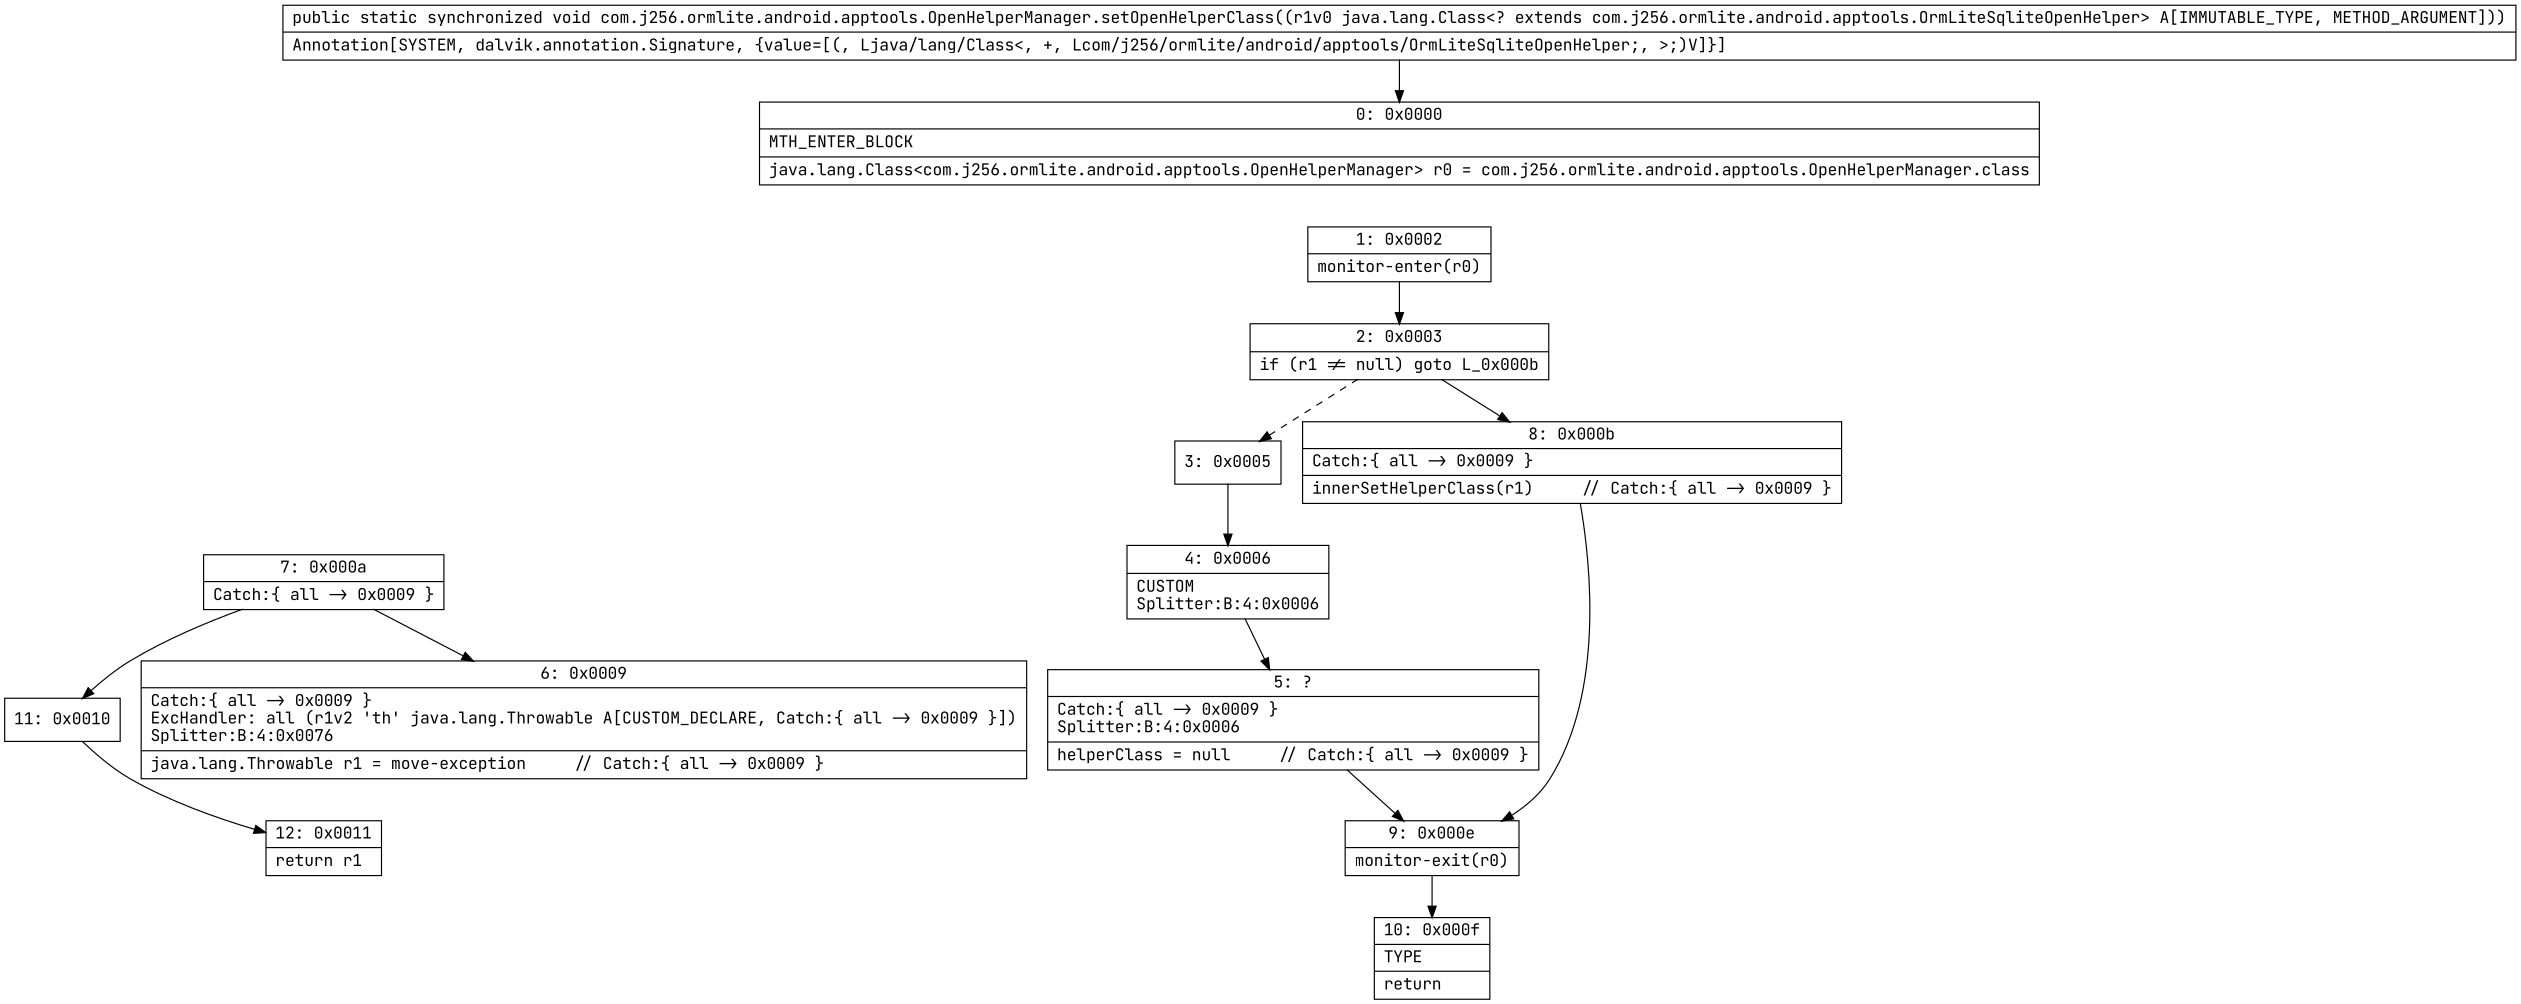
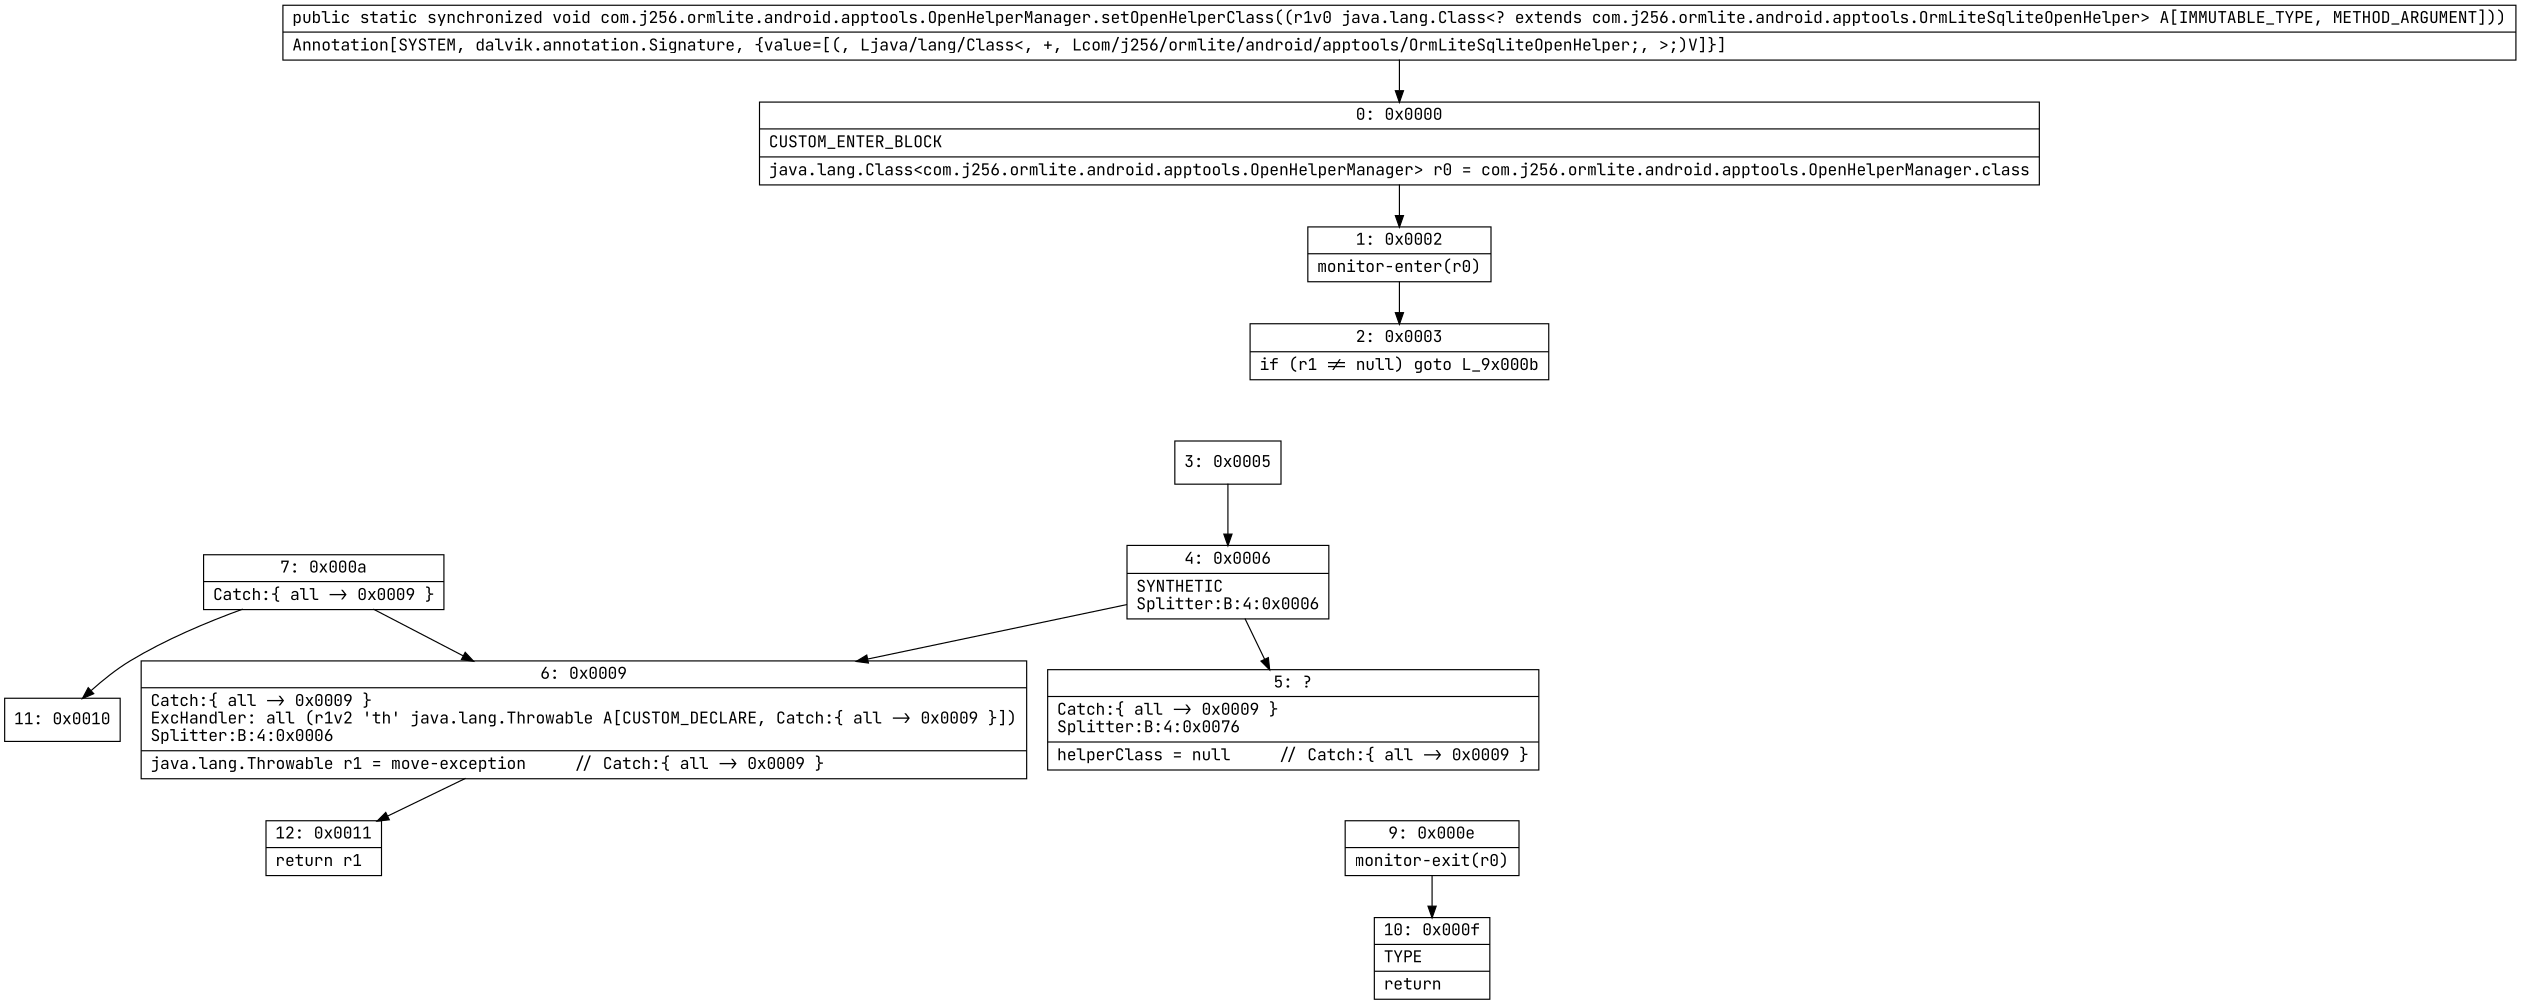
node "0: 0x0000": text "MTH_ENTER_BLOCK" -> "CUSTOM_ENTER_BLOCK"
edge "0: 0x0000" -> "1: 0x0002": added
node "2: 0x0003": text "if (r1 != null) goto L_0x000b" -> "if (r1 != null) goto L_9x000b"
edge "2: 0x0003" -> "3: 0x0005": removed
node "8: 0x000b": removed
node "4: 0x0006": text "CUSTOM" -> "SYNTHETIC"
edge "4: 0x0006" -> "6: 0x0009": added
node "5: ?": text "Splitter:B:4:0x0006" -> "Splitter:B:4:0x0076"
node "6: 0x0009": text "Splitter:B:4:0x0076" -> "Splitter:B:4:0x0006"
edge "5: ?" -> "9: 0x000e": removed
edge "11: 0x0010" -> "12: 0x0011": now "6: 0x0009" -> "12: 0x0011"
